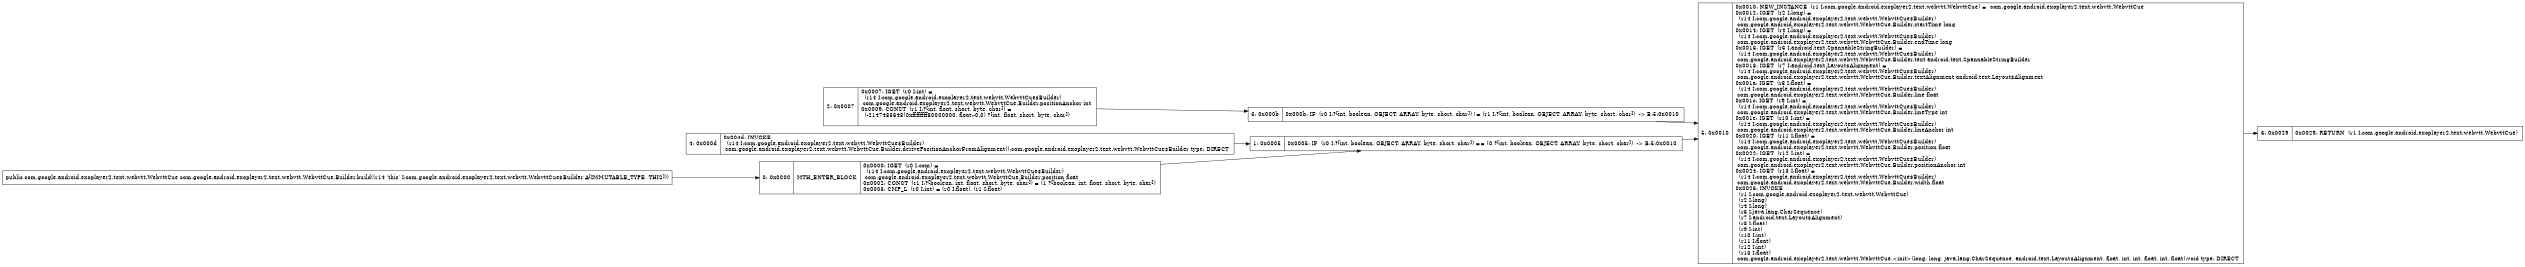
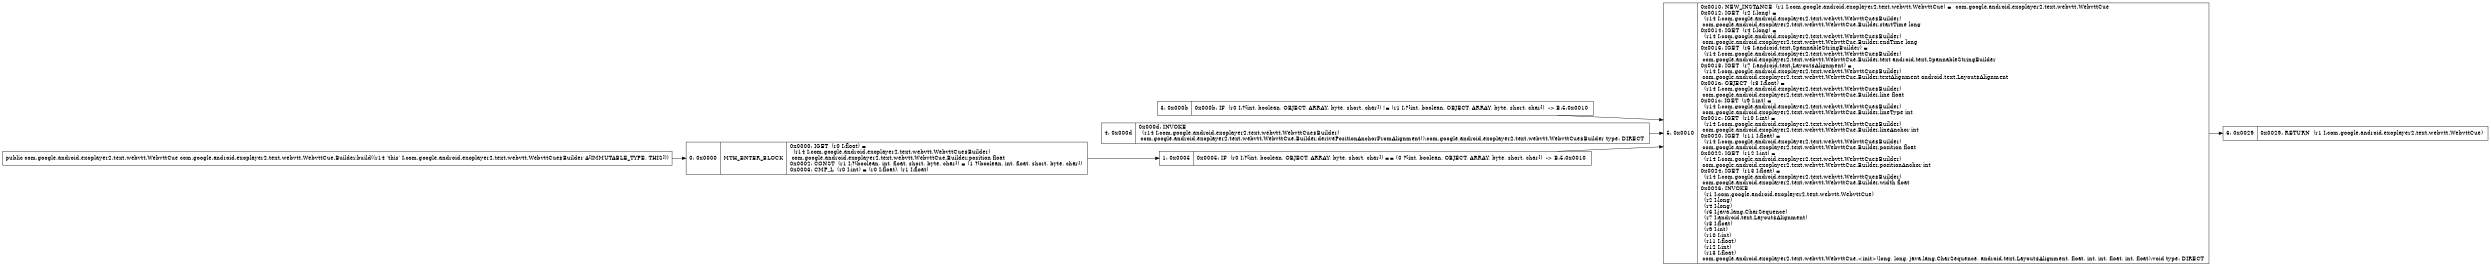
node "5: 0x0010": text "0x001a: IGET  (r8 I:float) =" -> "0x001a: OBJECT  (r8 I:float) ="
node "2: 0x0007": removed
node "4: 0x000d": text "0x004d: INVOKE" -> "0x000d: INVOKE"
edge "4: 0x000d" -> "1: 0x0005": now "4: 0x000d" -> "5: 0x0010"
node "0: 0x0000": text "0x0000: IGET  (r0 I:com) =" -> "0x0000: IGET  (r0 I:float) ="
